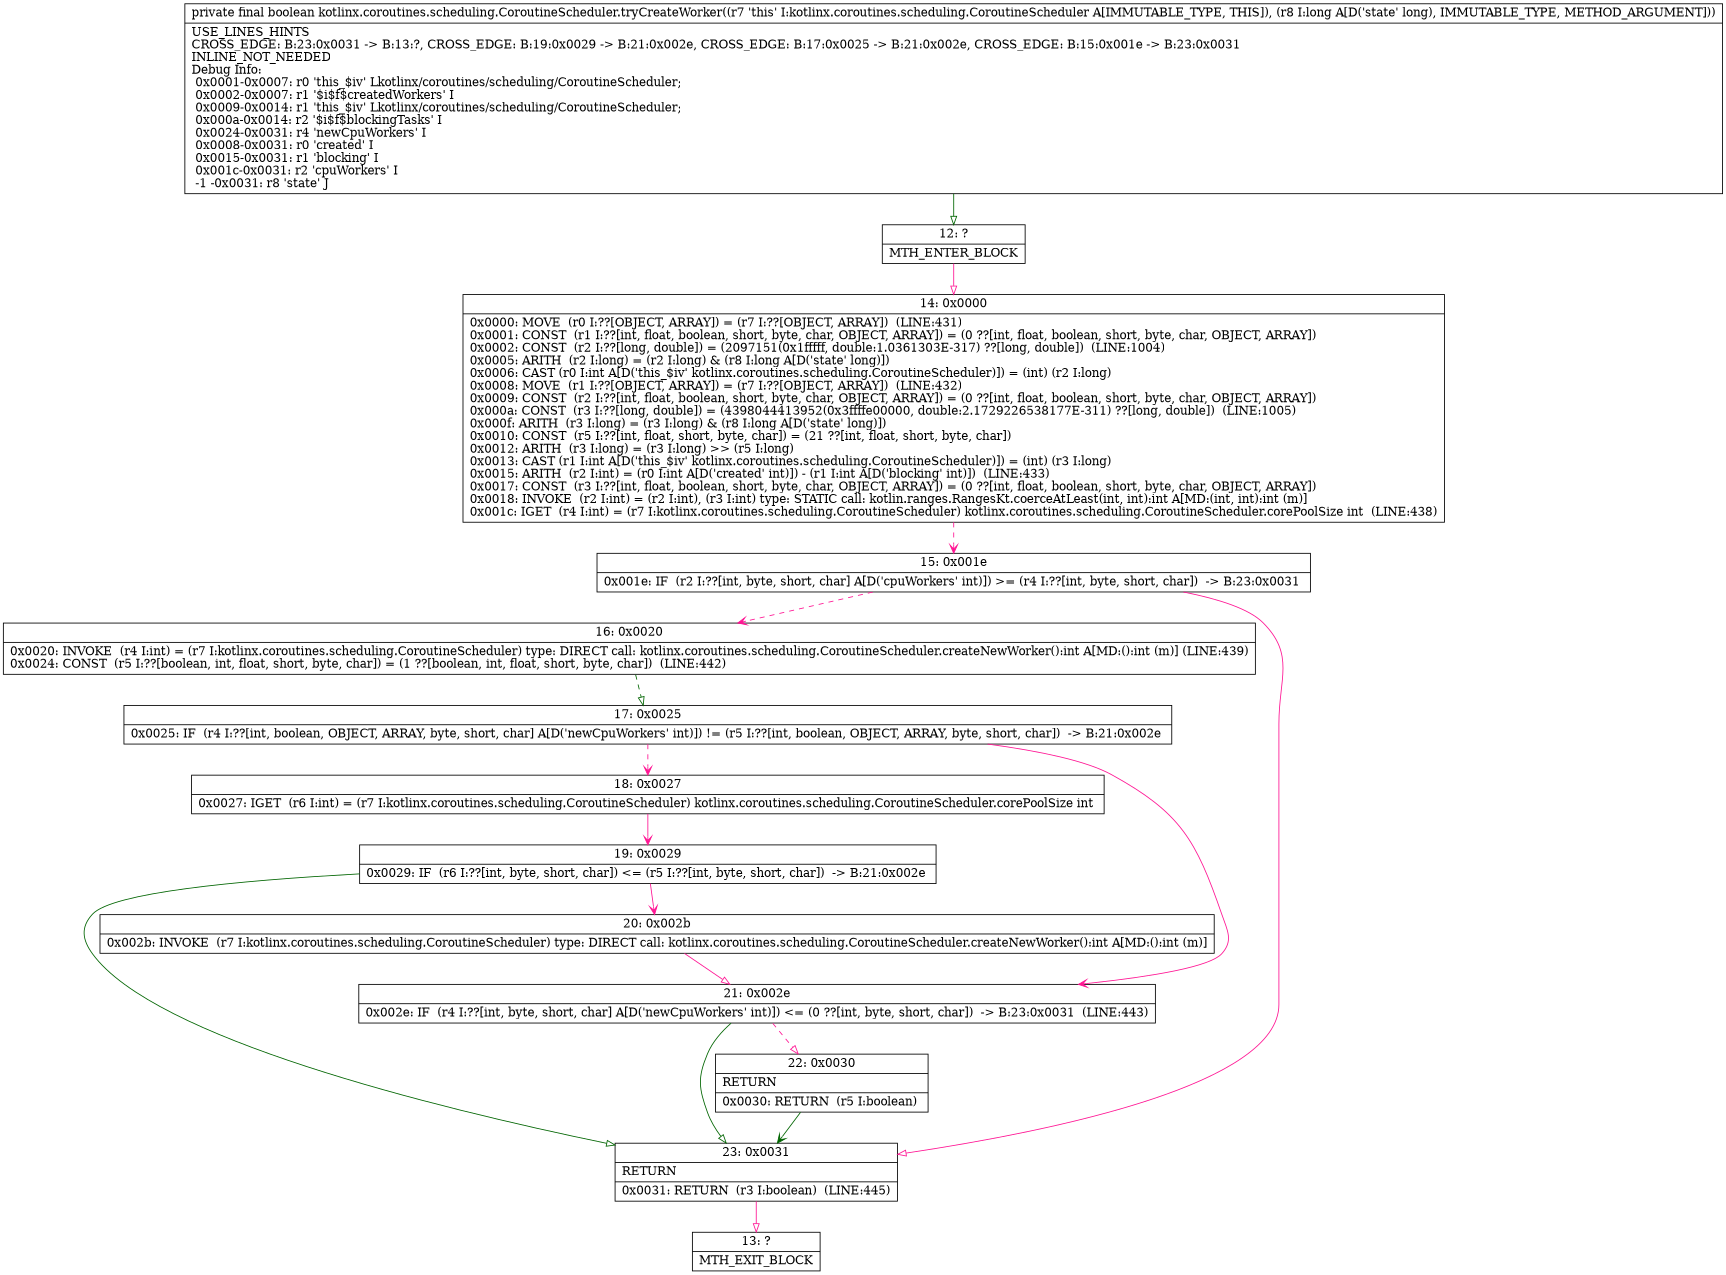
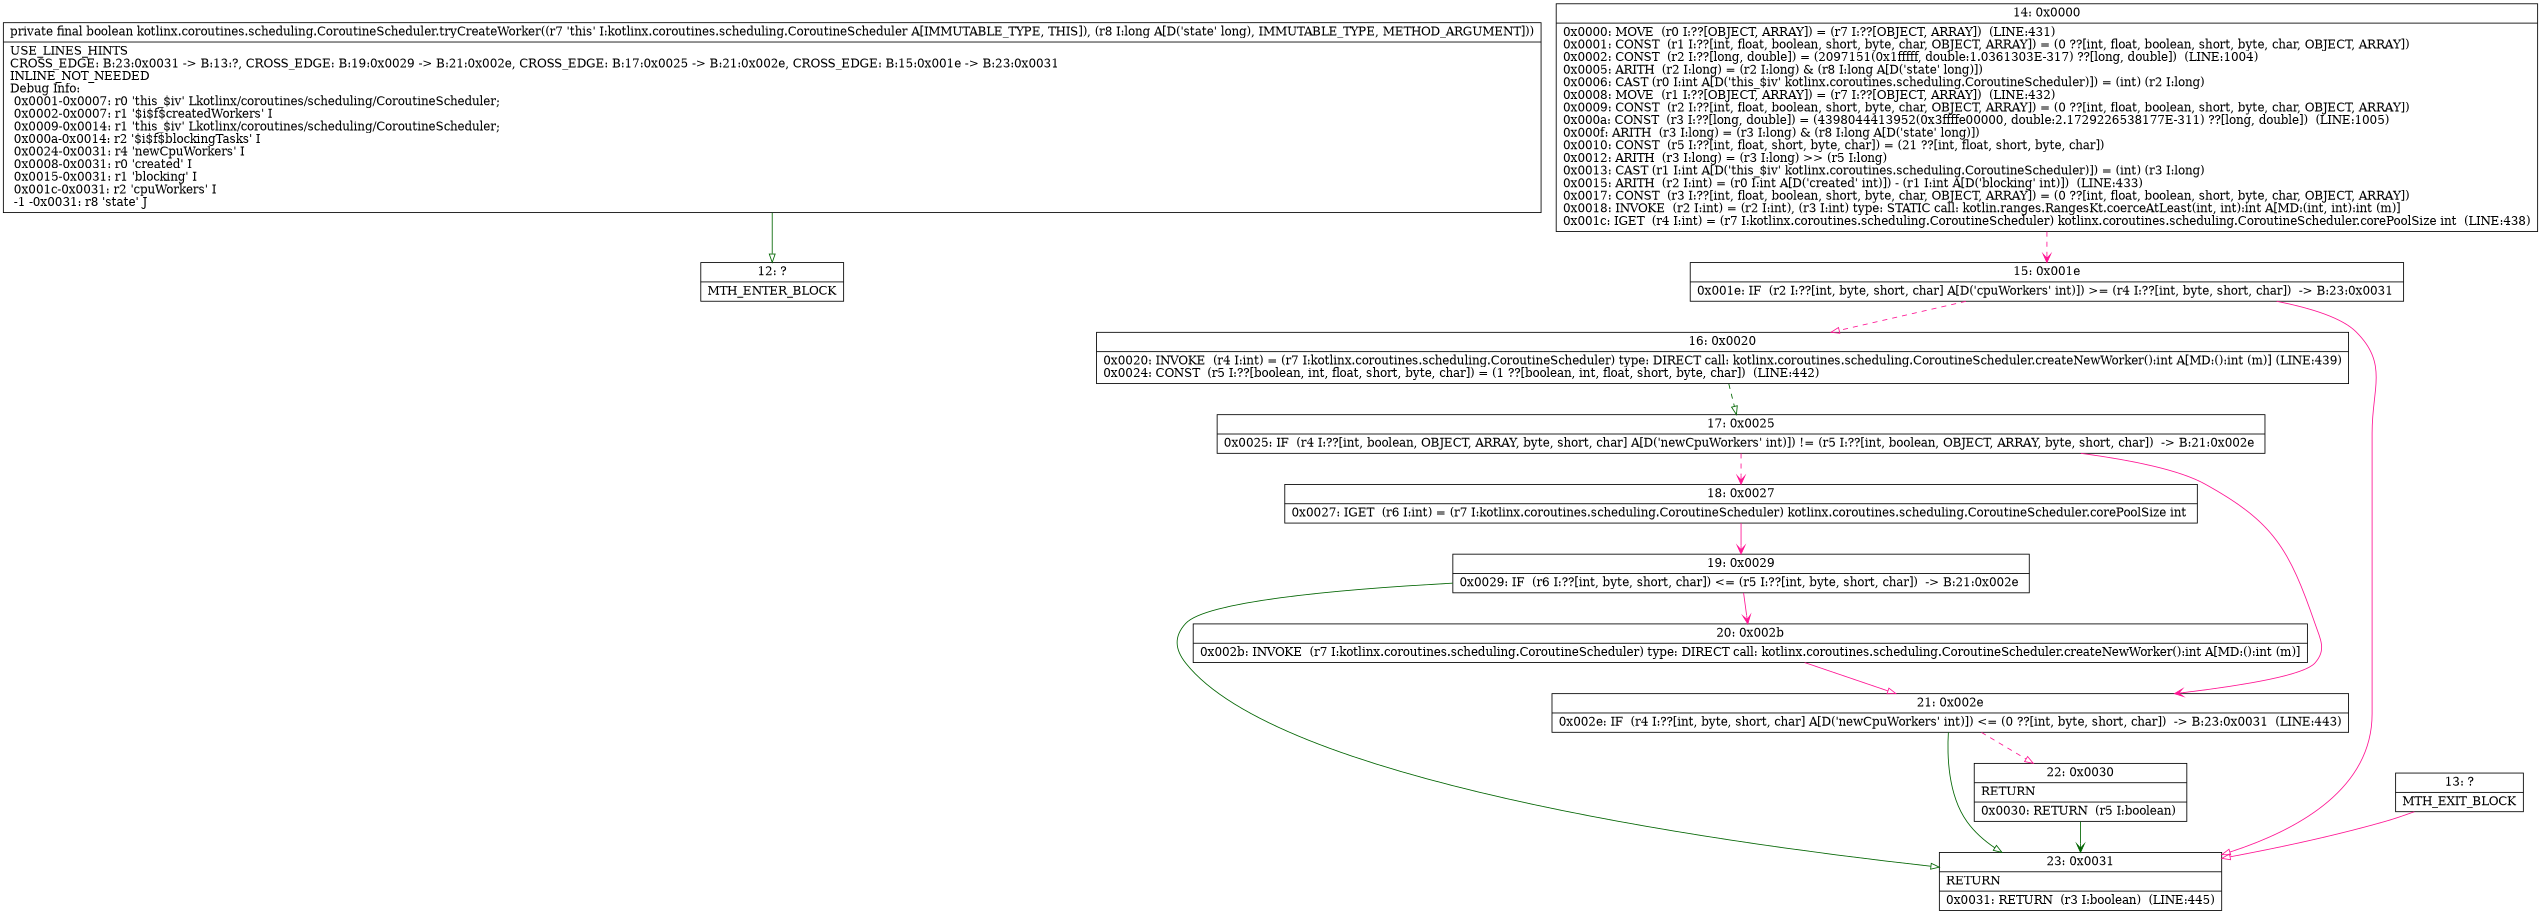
edge "12: ?" -> "14: 0x0000": removed
edge "15: 0x001e" -> "16: 0x0020": arrowhead vee -> onormal
edge "23: 0x0031" -> "13: ?": reversed
